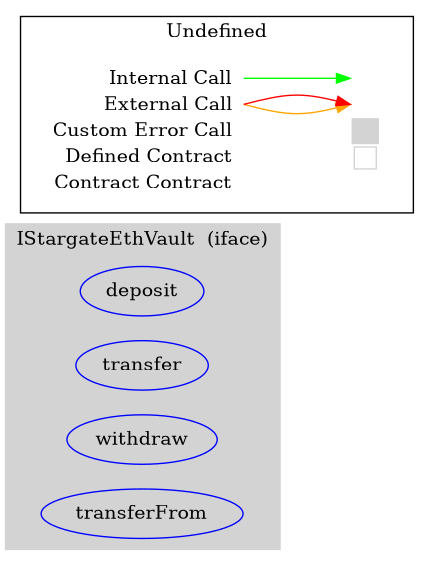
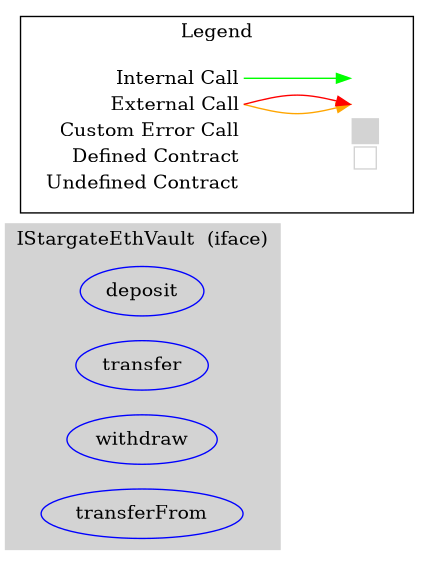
cluster "Undefined": label "Undefined" -> "Legend"
node "Internal Call": text "Contract Contract" -> "Undefined Contract"
